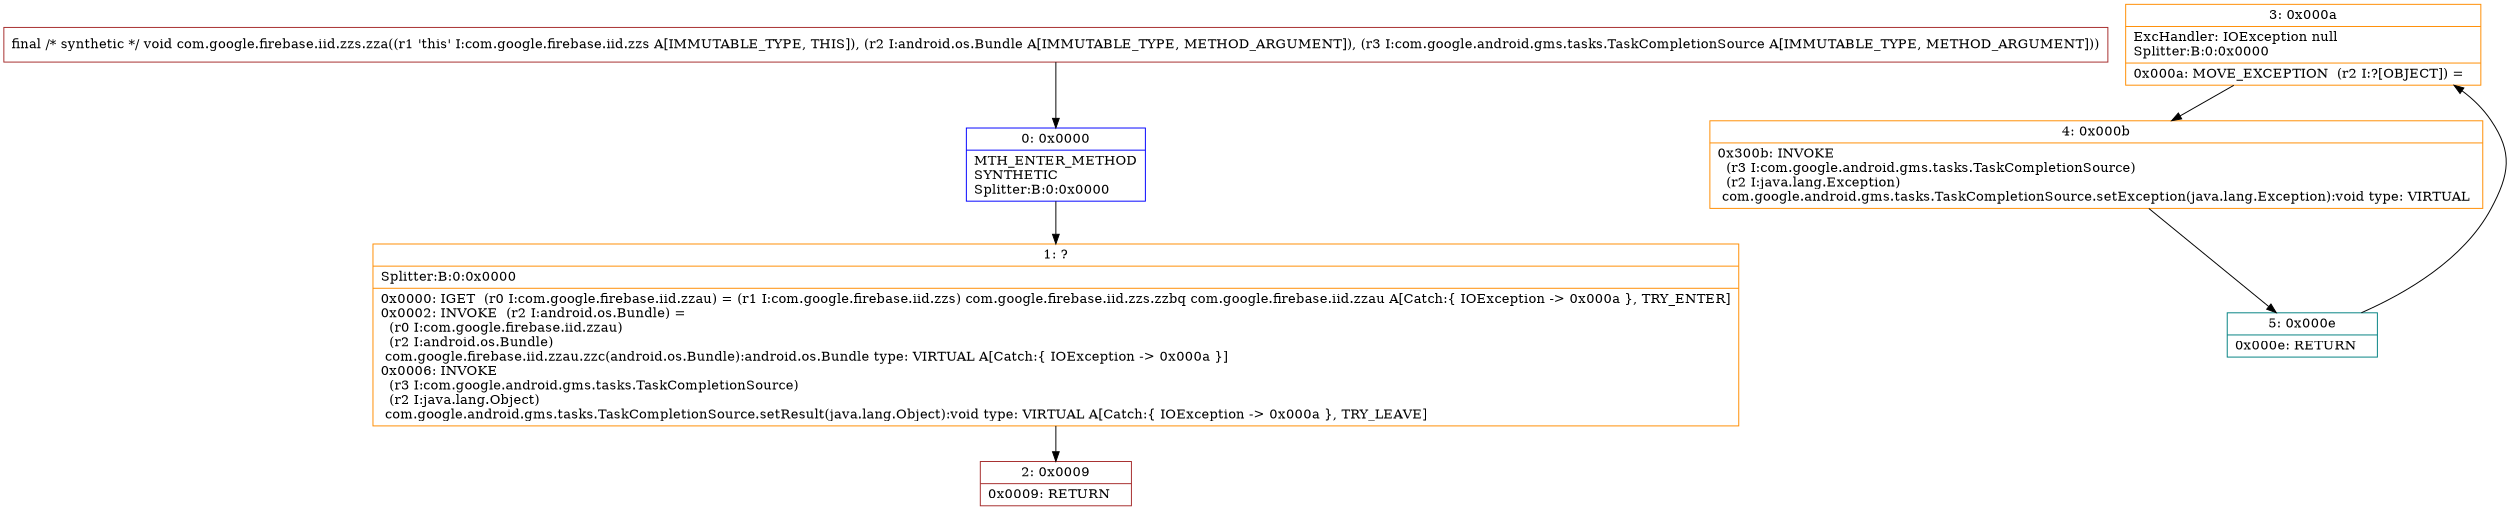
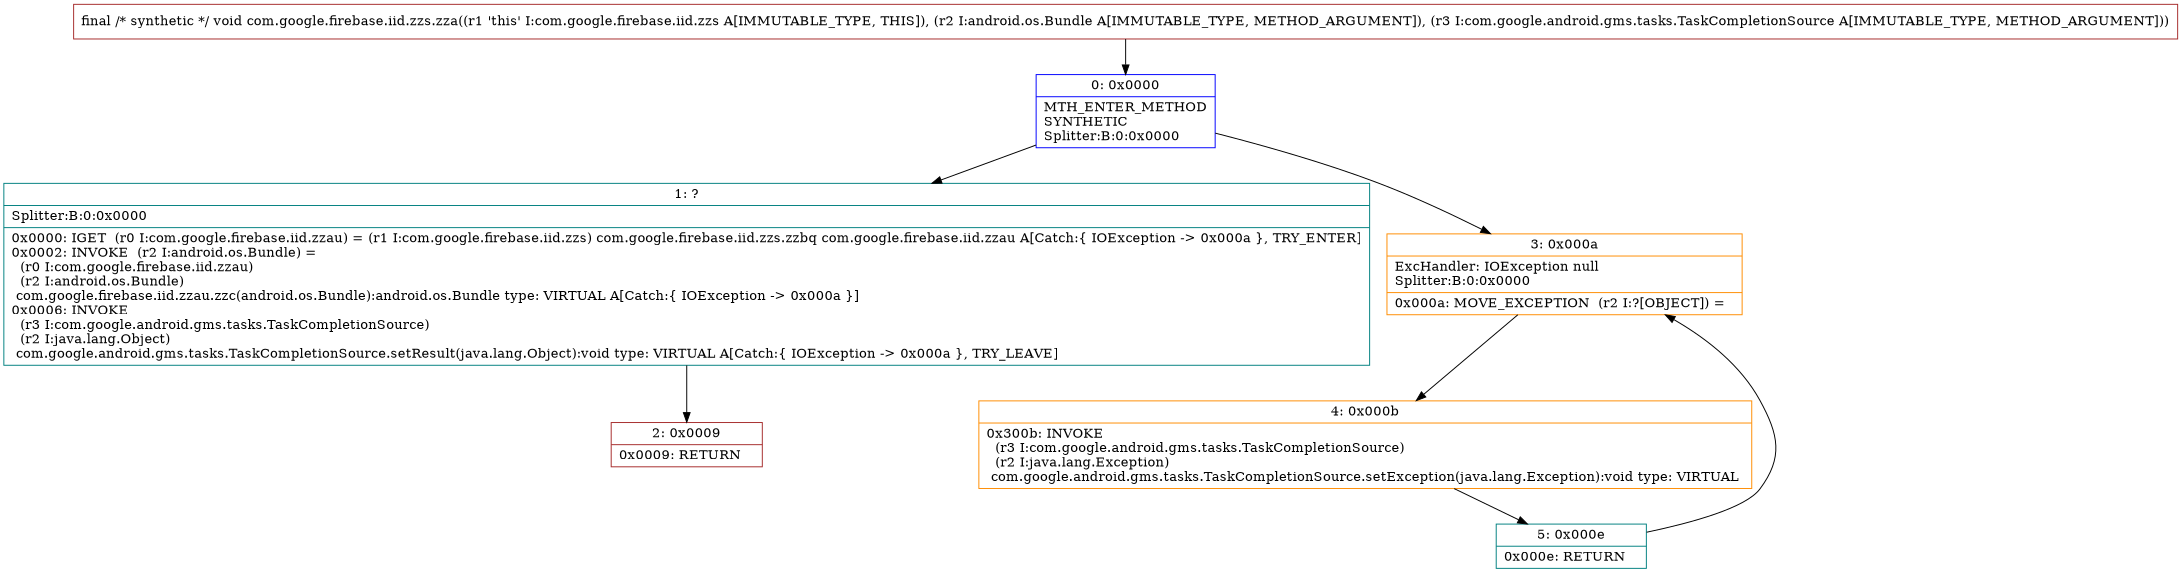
edge "0: 0x0000" -> "3: 0x000a": added
node "1: ?": color darkorange -> teal
